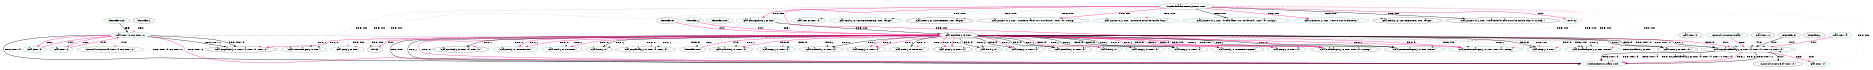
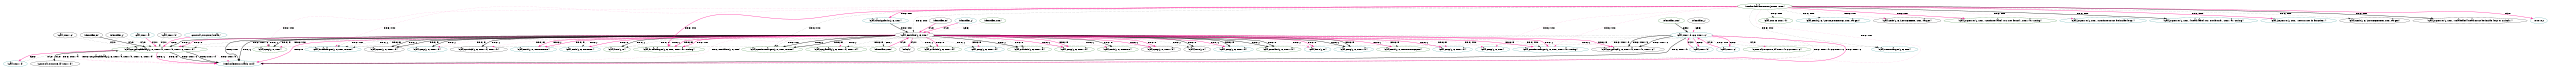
edge "(MethodParameterIn,js_Ast *stm)" -> "(Block,)": now "(MethodParameterIn,js_Ast *stm)" -> "(Call,emitline(J, F, stm))"
